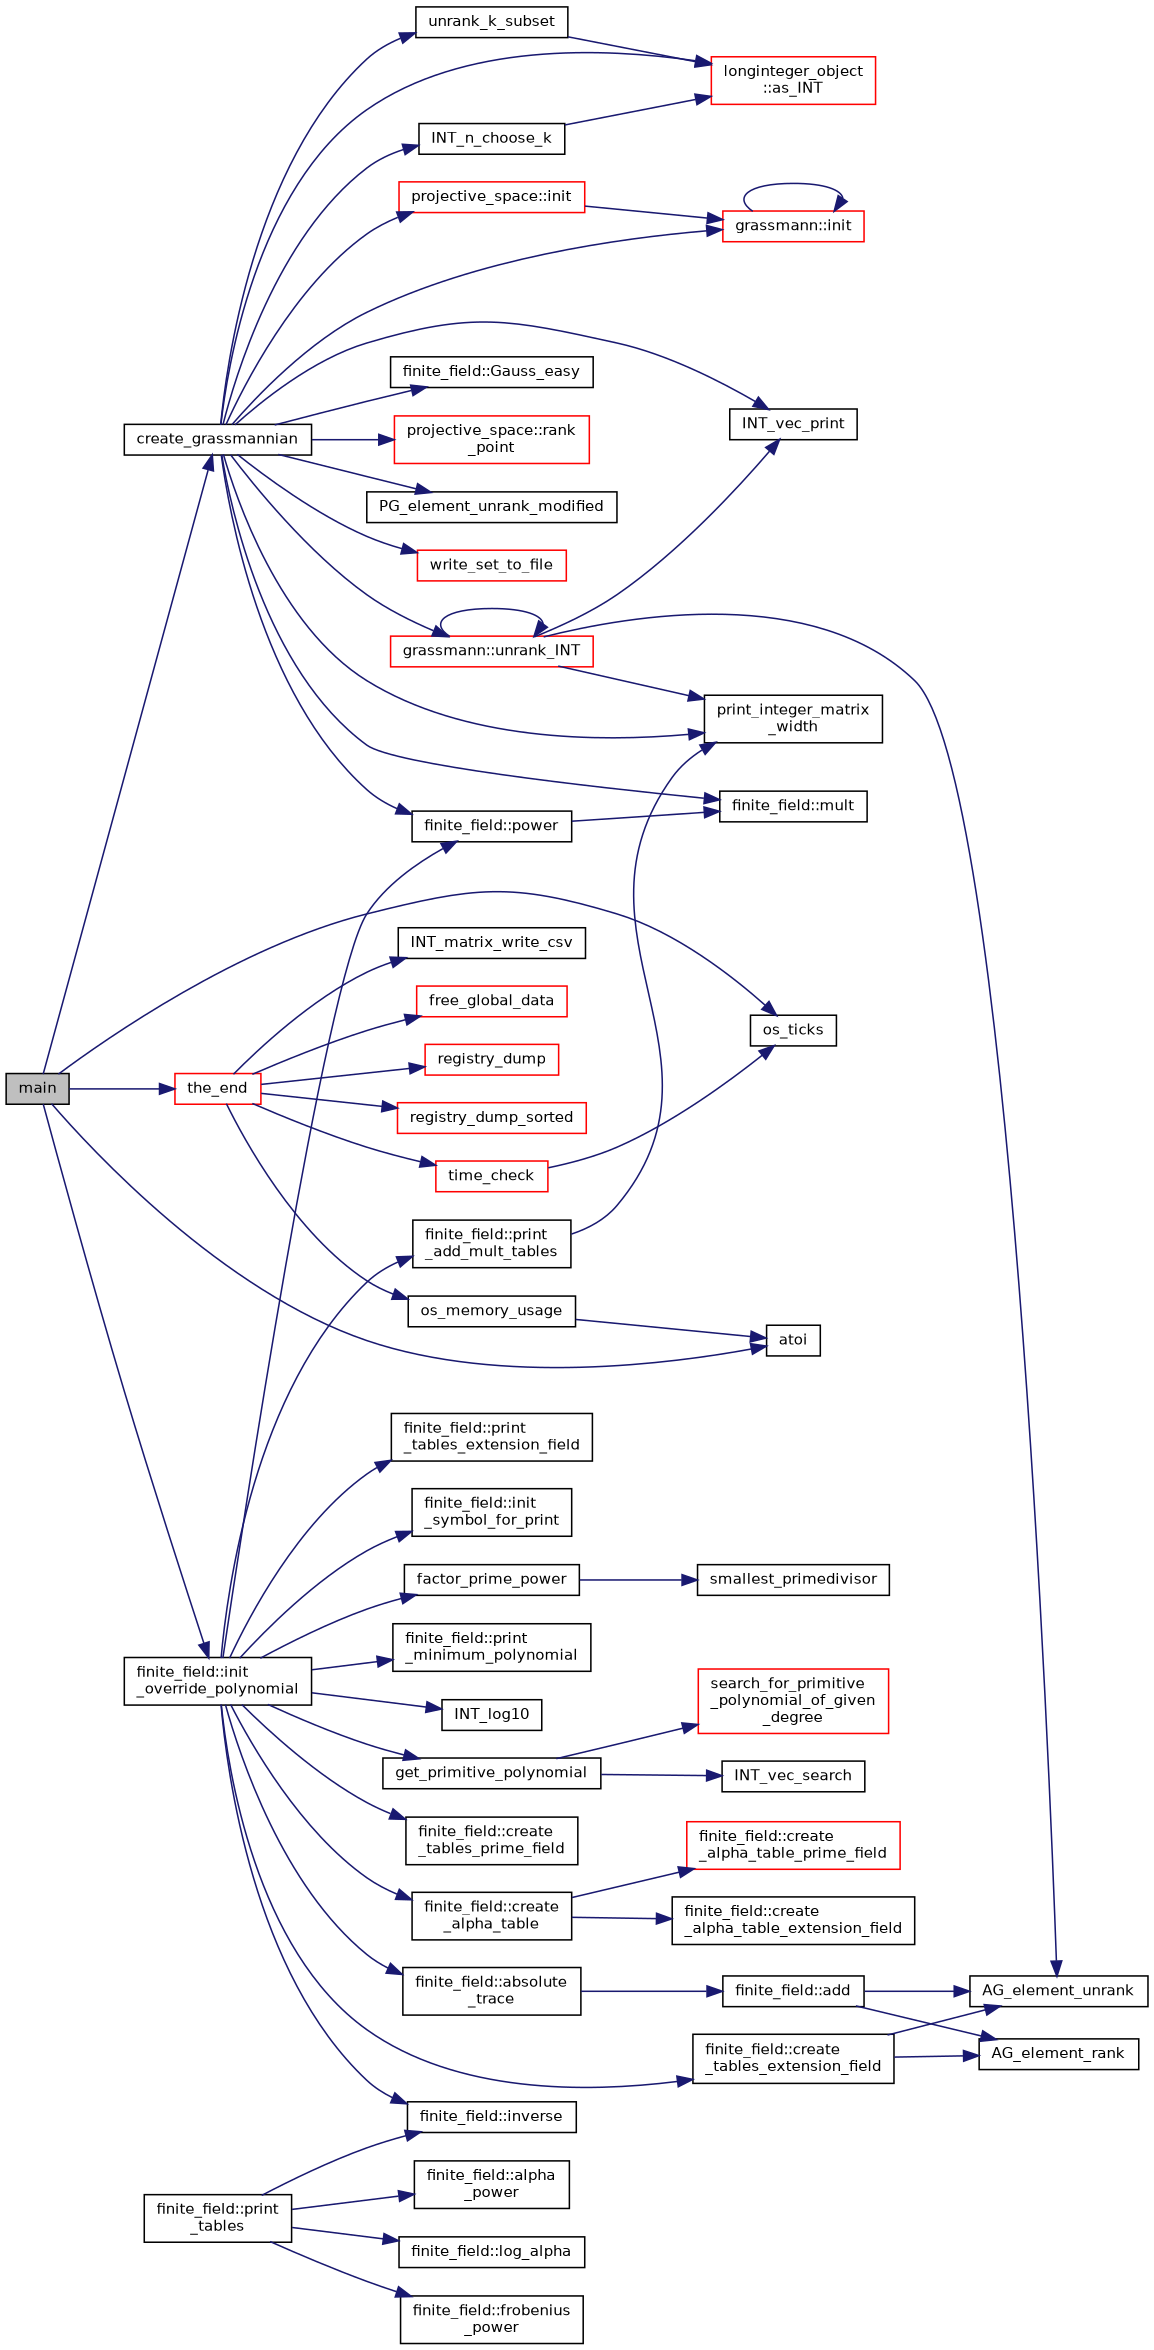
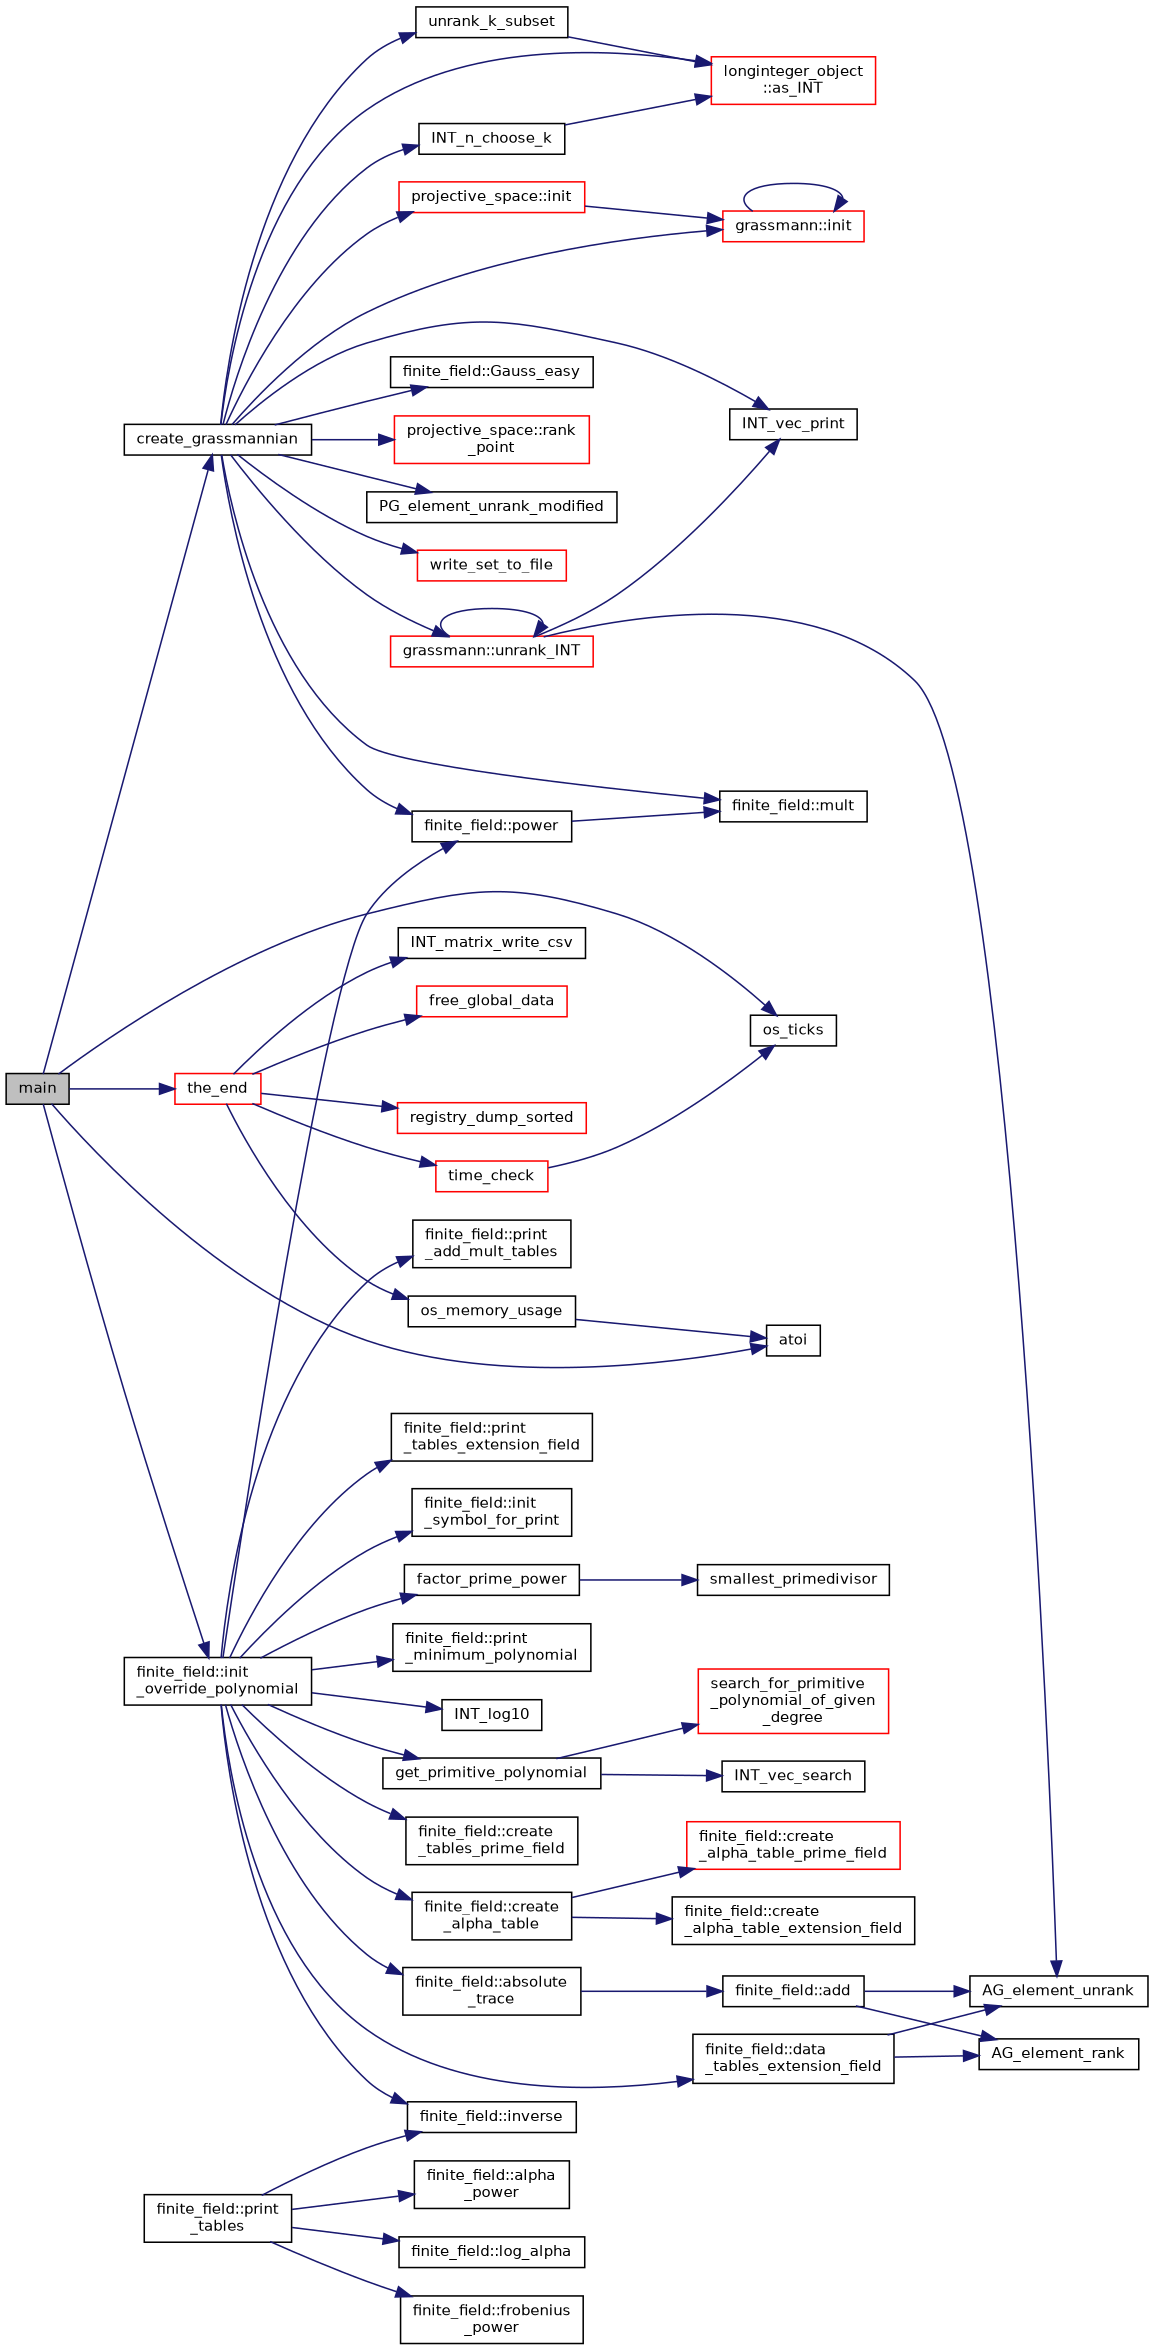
node "print_integer_matrix _width": removed
node "registry_dump": removed
node "finite_field::create _tables_extension_field": label "finite_field::create _tables_extension_field" -> "finite_field::data _tables_extension_field"
